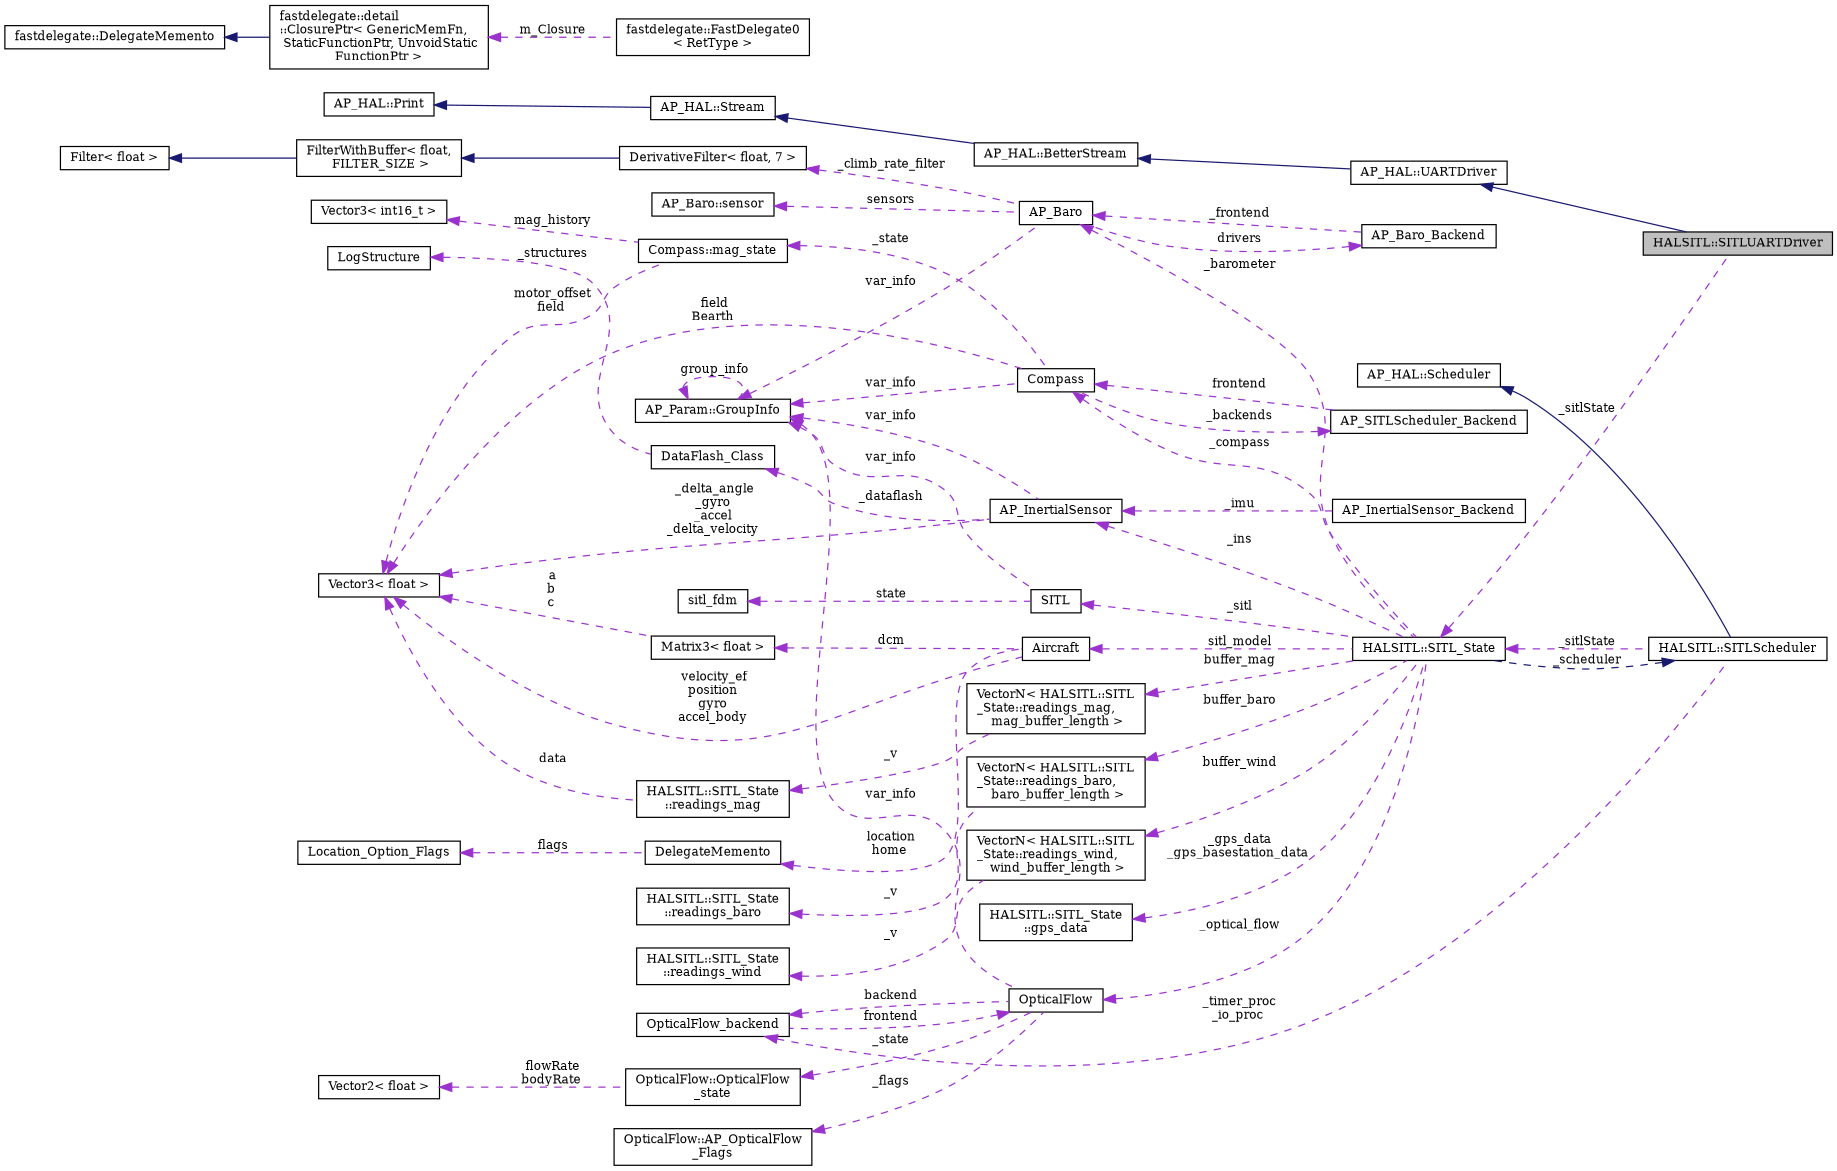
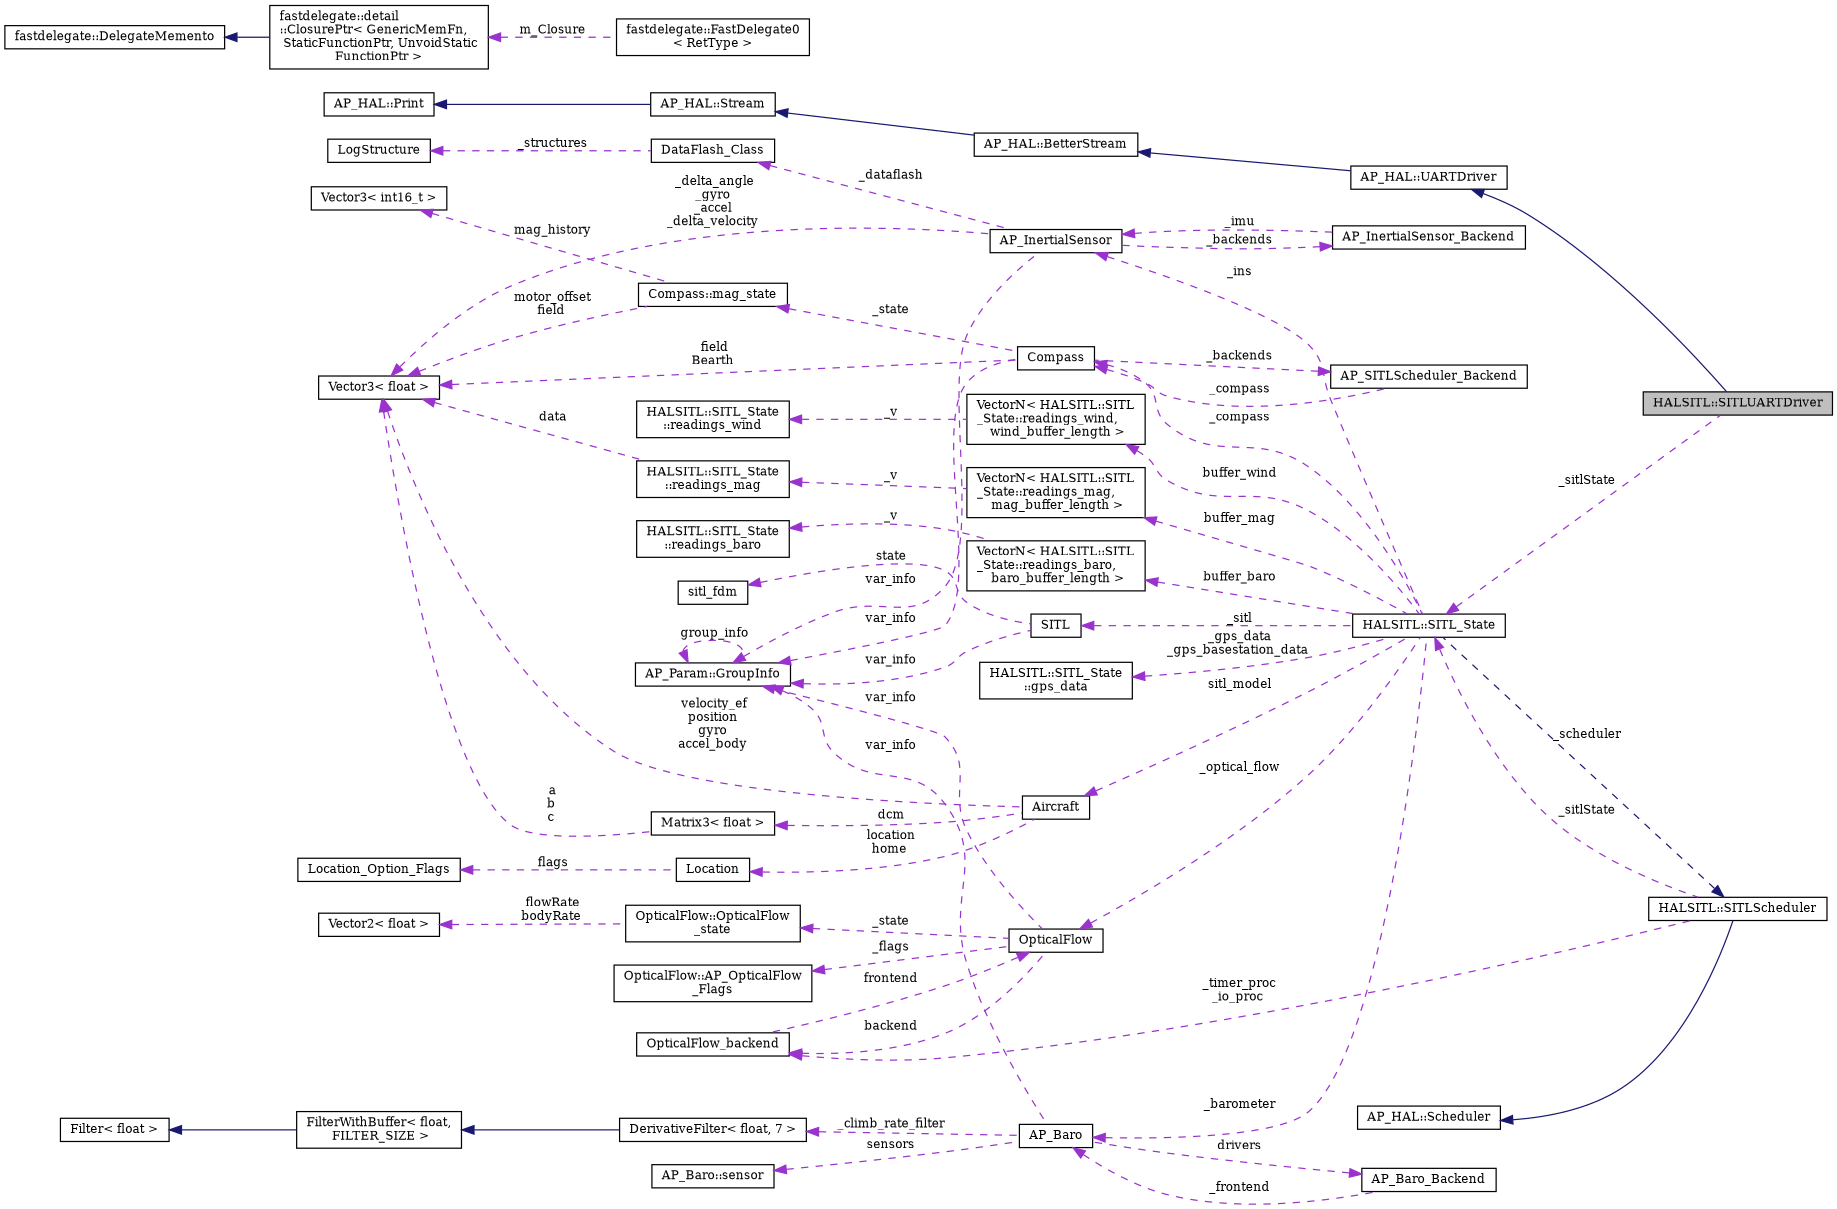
edge "AP_InertialSensor" -> "AP_InertialSensor_Backend": added, label "_backends"
edge "AP_SITLScheduler_Backend" -> "Compass": label " frontend" -> " _compass"
node "DelegateMemento": label "DelegateMemento" -> "Location"
